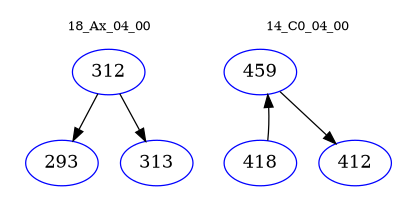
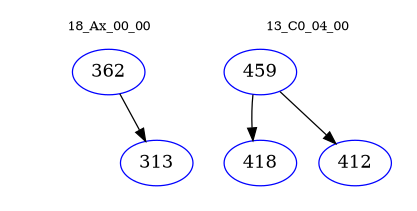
cluster "18_Ax_04_00": label "18_Ax_04_00" -> "18_Ax_00_00"
cluster "14_C0_04_00": label "14_C0_04_00" -> "13_C0_04_00"
node "312": label "312" -> "362"
edge "418" -> "459": reversed
node "293": removed
